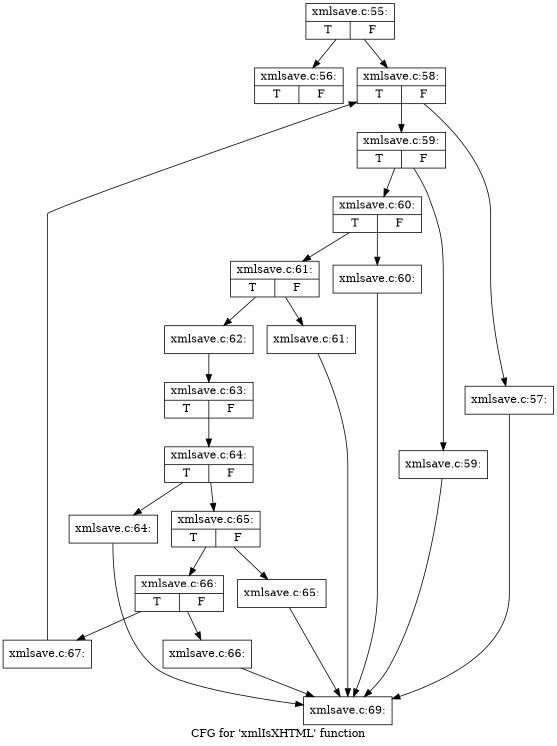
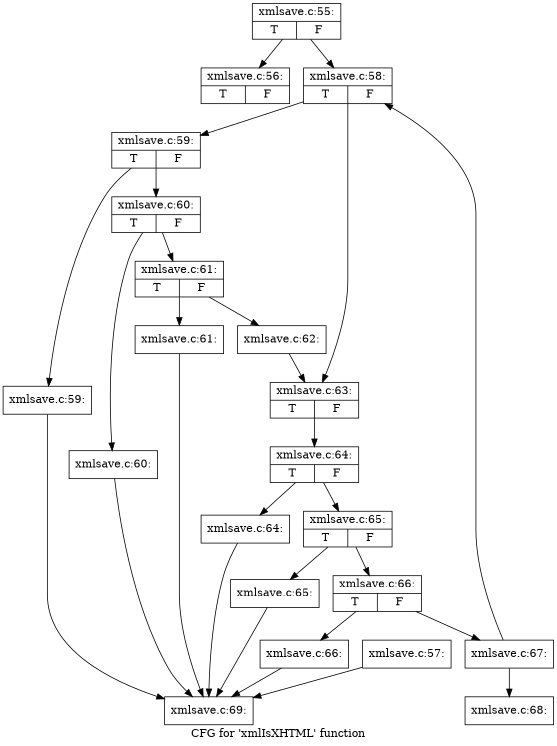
edge "xmlsave.c:58:" -> "xmlsave.c:57:": now "xmlsave.c:58:" -> "xmlsave.c:63:"
node "xmlsave.c:68:": added
